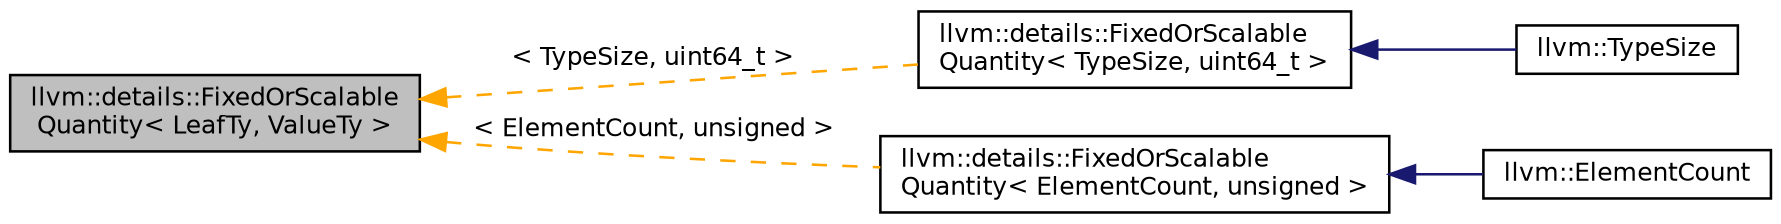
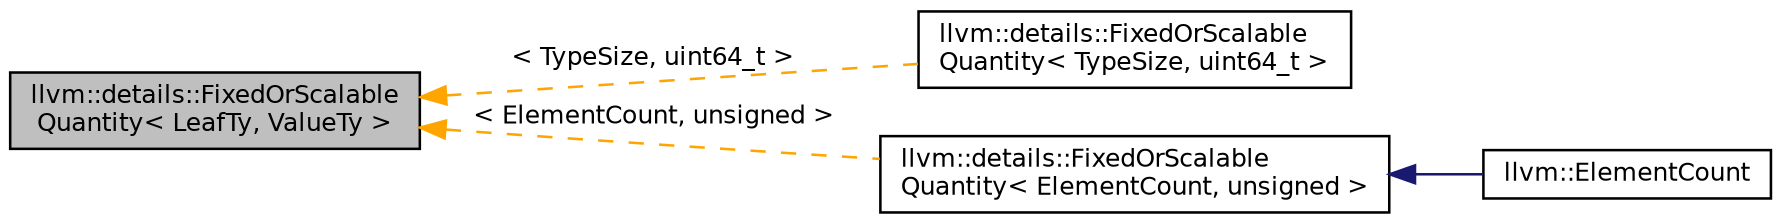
node "llvm::TypeSize": removed
